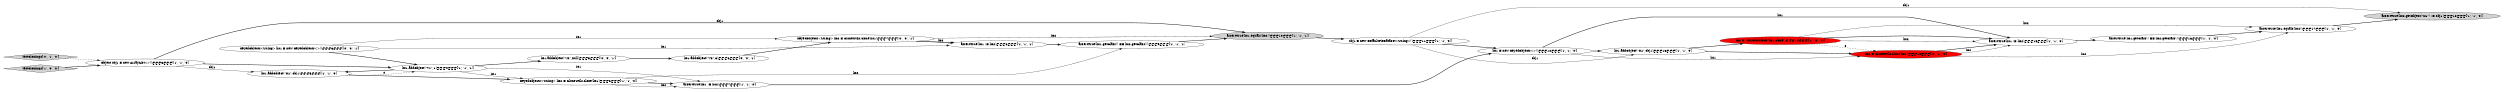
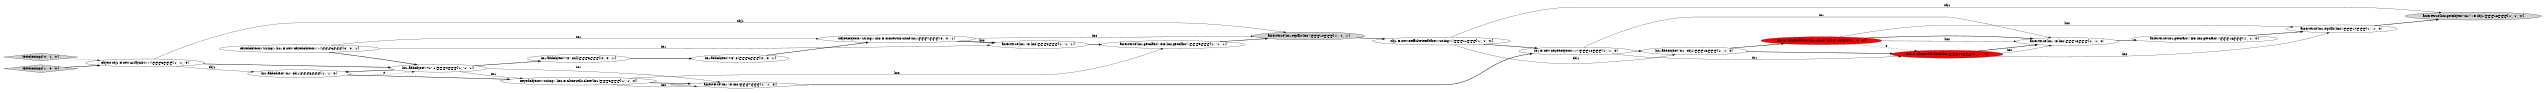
edge "ko1 = new KeyedObjects<>()@@@12@@@['1', '1', '0']" -> "assertTrue(ko1 != ko2)@@@15@@@['1', '1', '0']": style bold -> solid
edge "Object obj1 = new ArrayList<>()@@@3@@@['1', '1', '0']" -> "assertTrue(ko1.equals(ko2))@@@10@@@['1', '1', '1']": style bold -> solid
node "assertTrue(ko1 != ko2)@@@7@@@['1', '1', '0']": shape ellipse -> diamond
